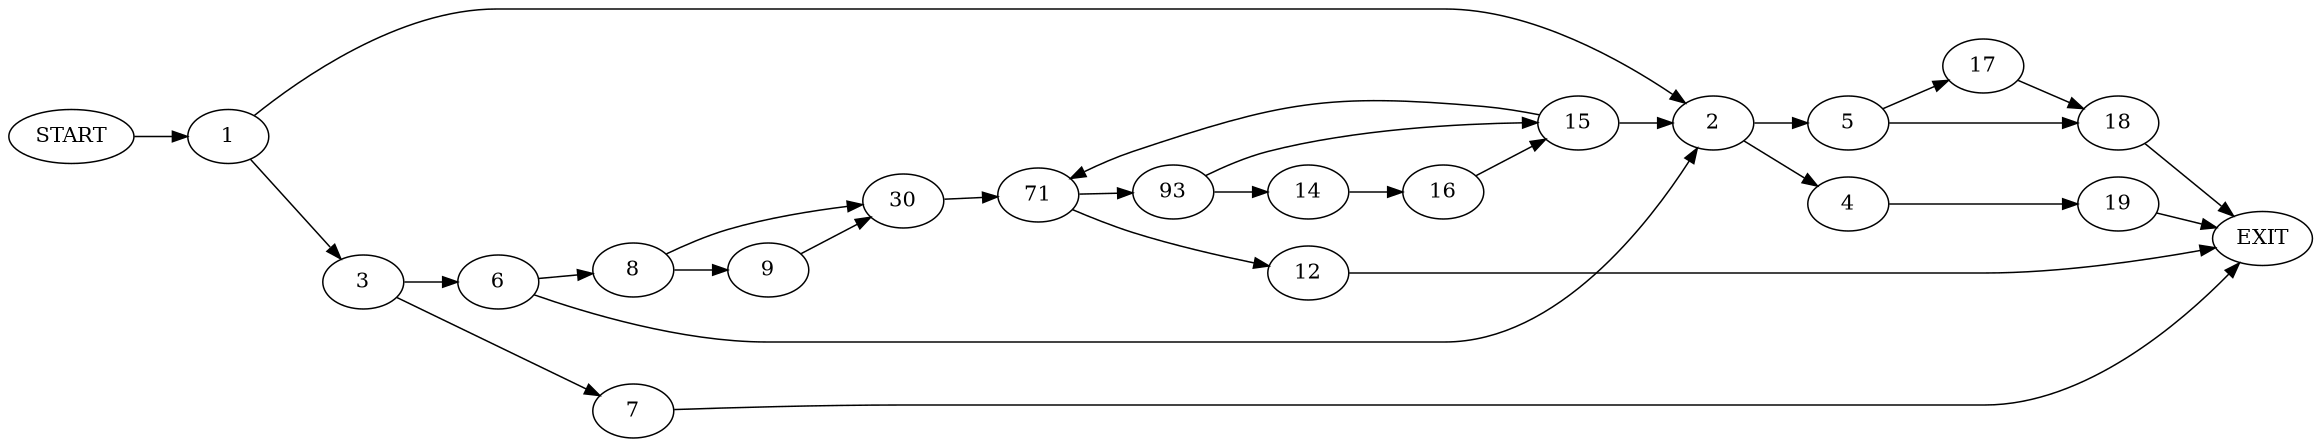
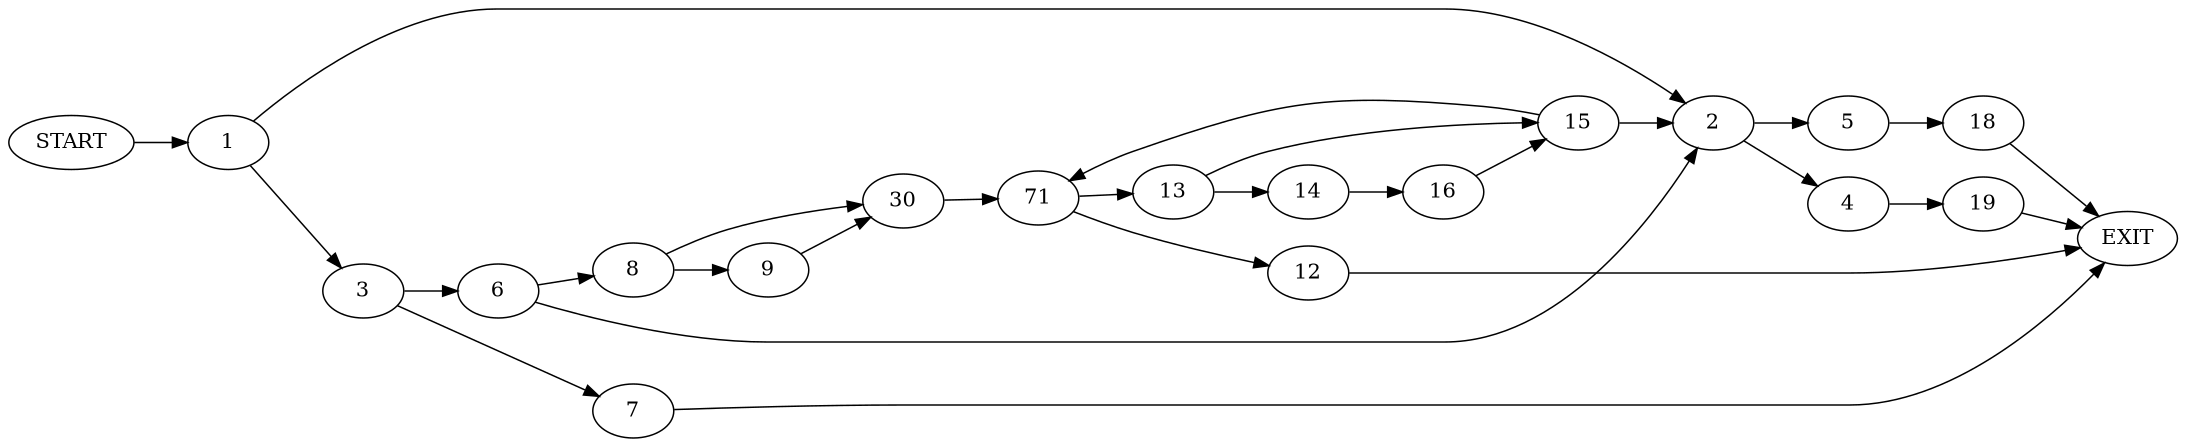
node "17": removed
node "93": label "93" -> "13"
